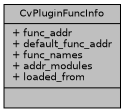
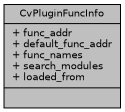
node "CvPluginFuncInfo": text "+ addr_modules" -> "+ search_modules"
